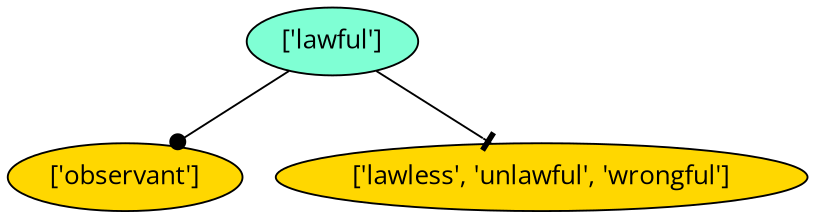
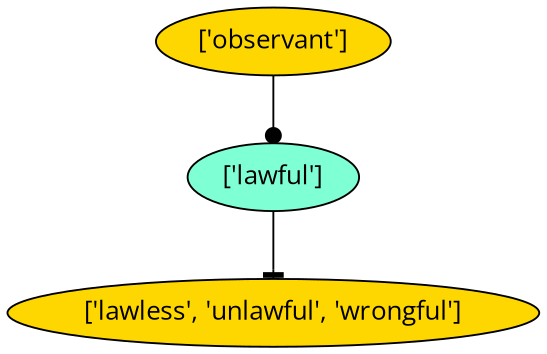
edge "['lawful']" -> "['observant']": reversed
